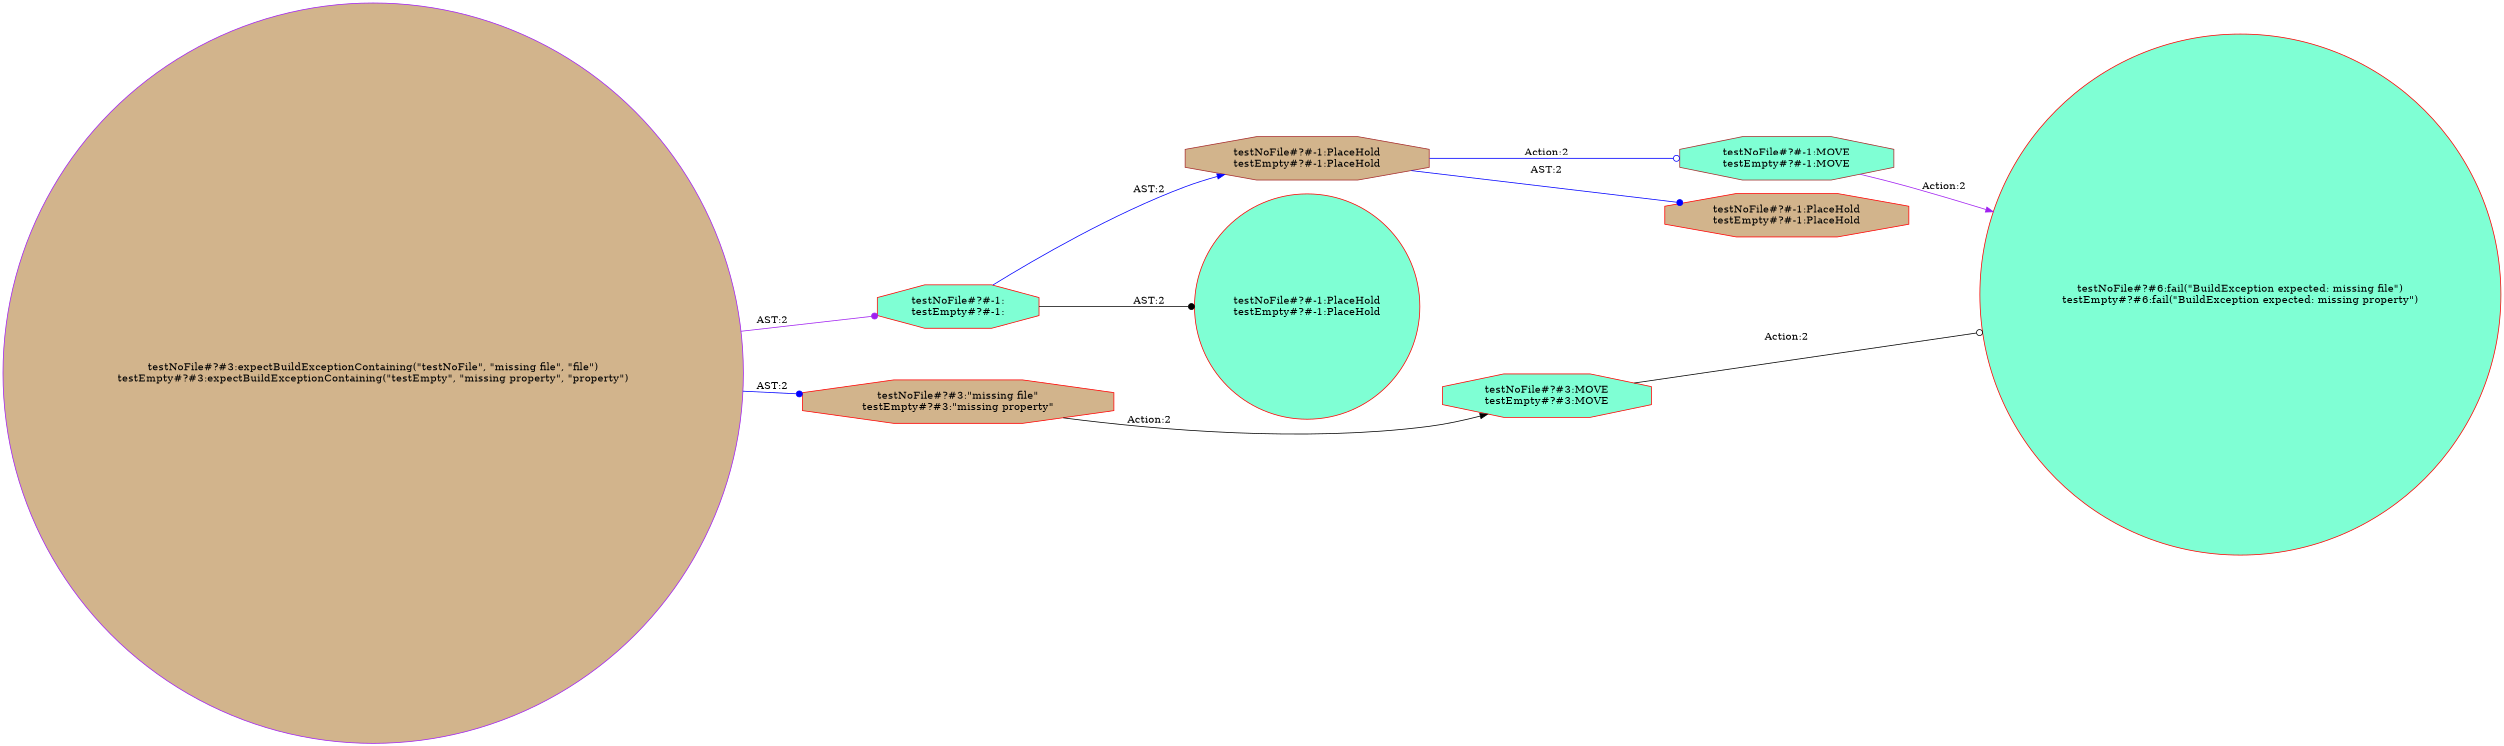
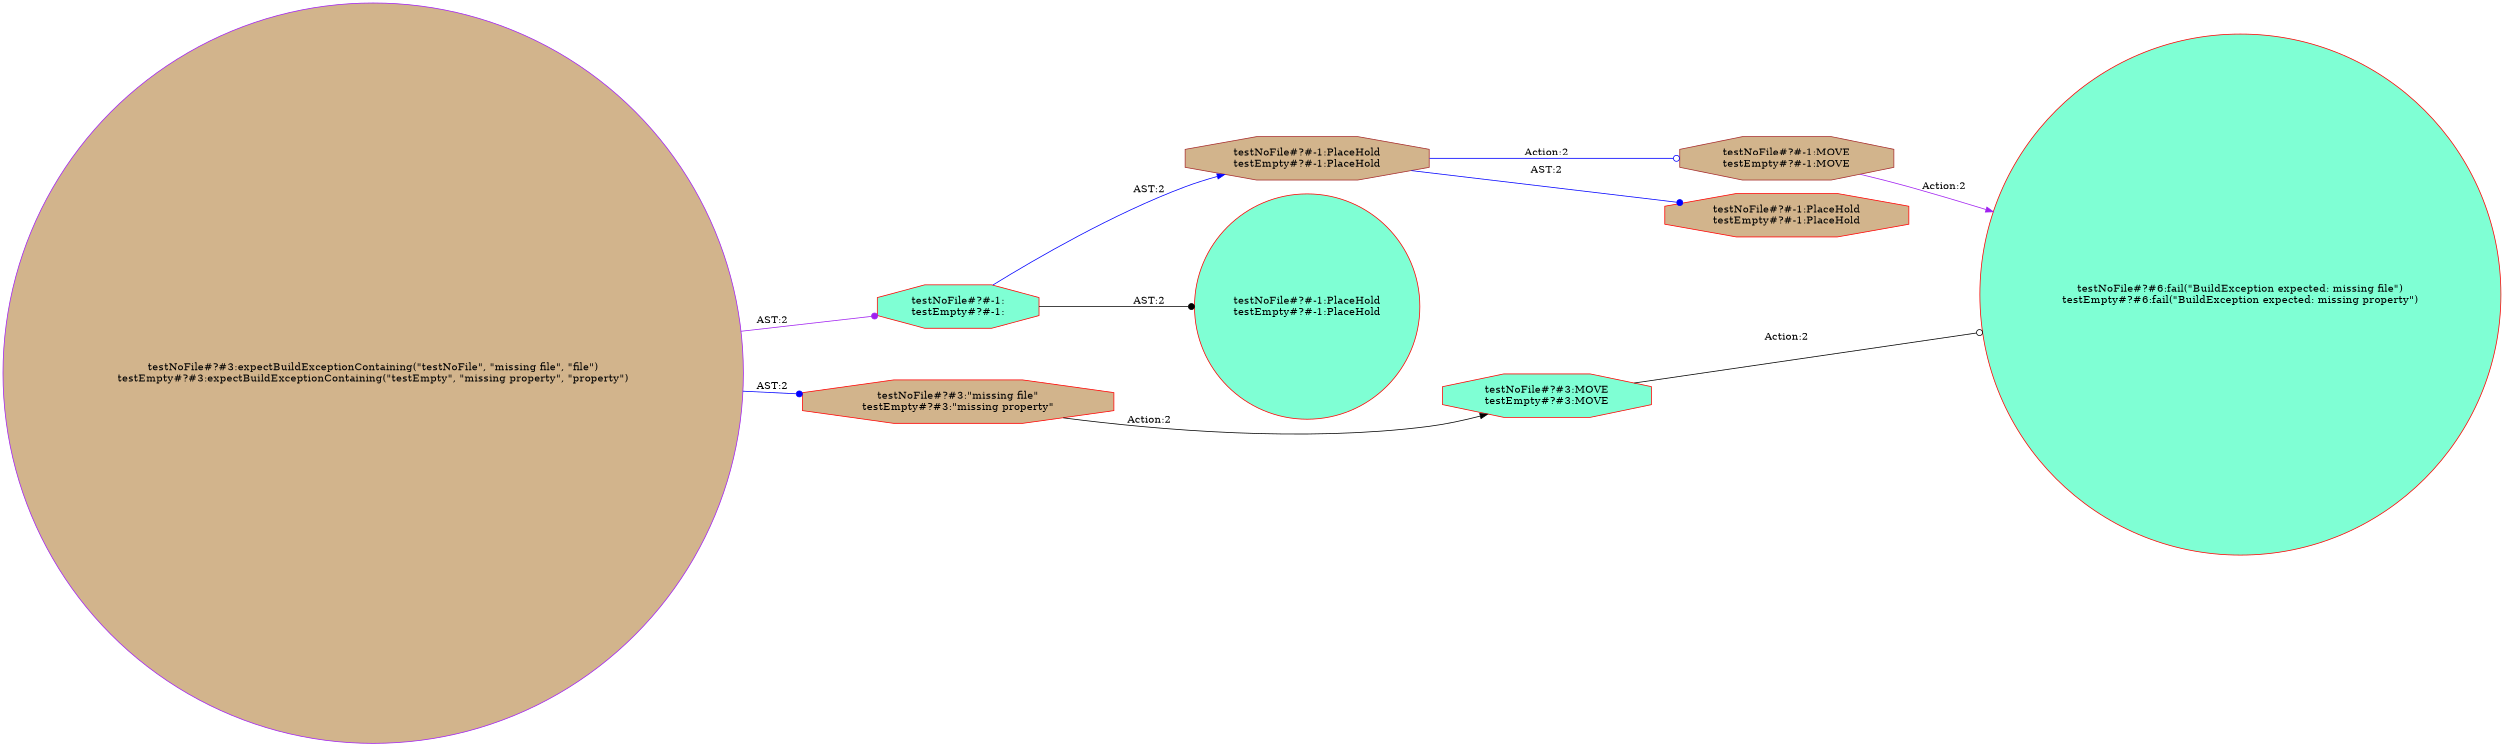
node "testNoFile#?#-1:MOVE testEmpty#?#-1:MOVE": fillcolor aquamarine -> tan
